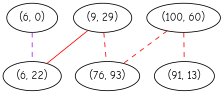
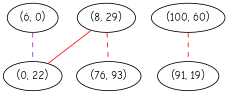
node "(9, 29)": label "(9, 29)" -> "(8, 29)"
edge "(100, 60)" -- "(76, 93)": removed
node "(6, 22)": label "(6, 22)" -> "(0, 22)"
node "(91, 13)": label "(91, 13)" -> "(91, 19)"
